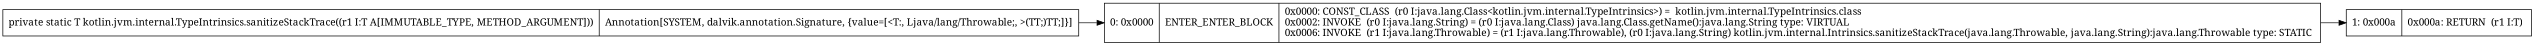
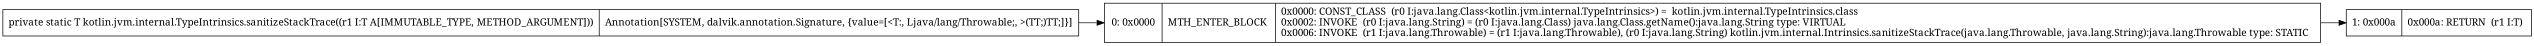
node "0: 0x0000": text "ENTER_ENTER_BLOCK" -> "MTH_ENTER_BLOCK"
